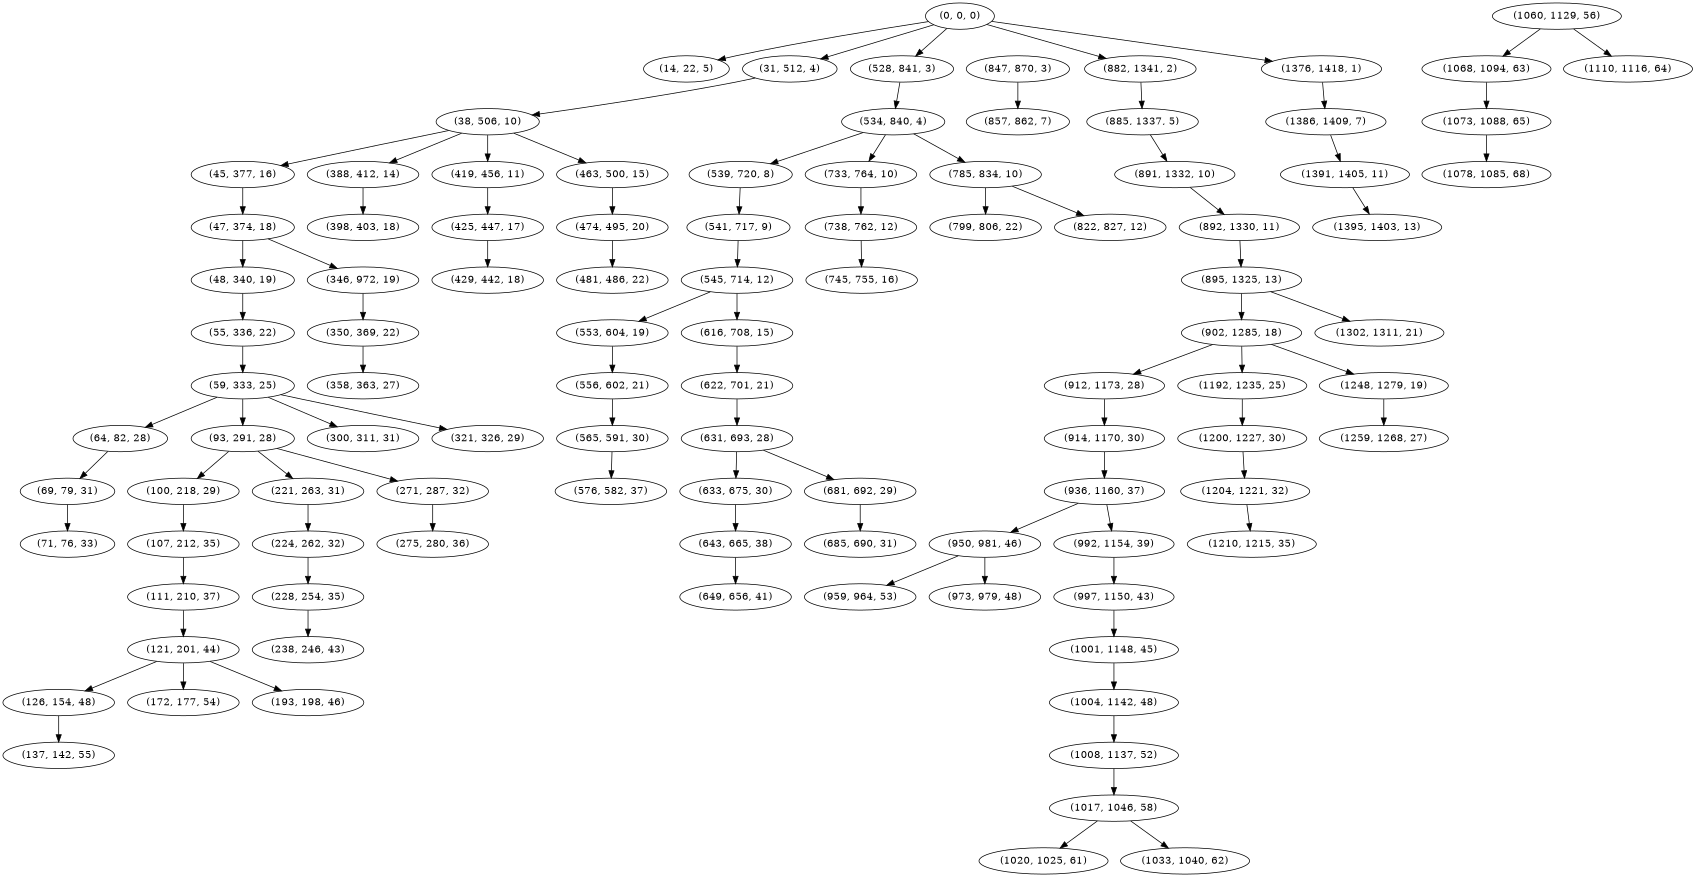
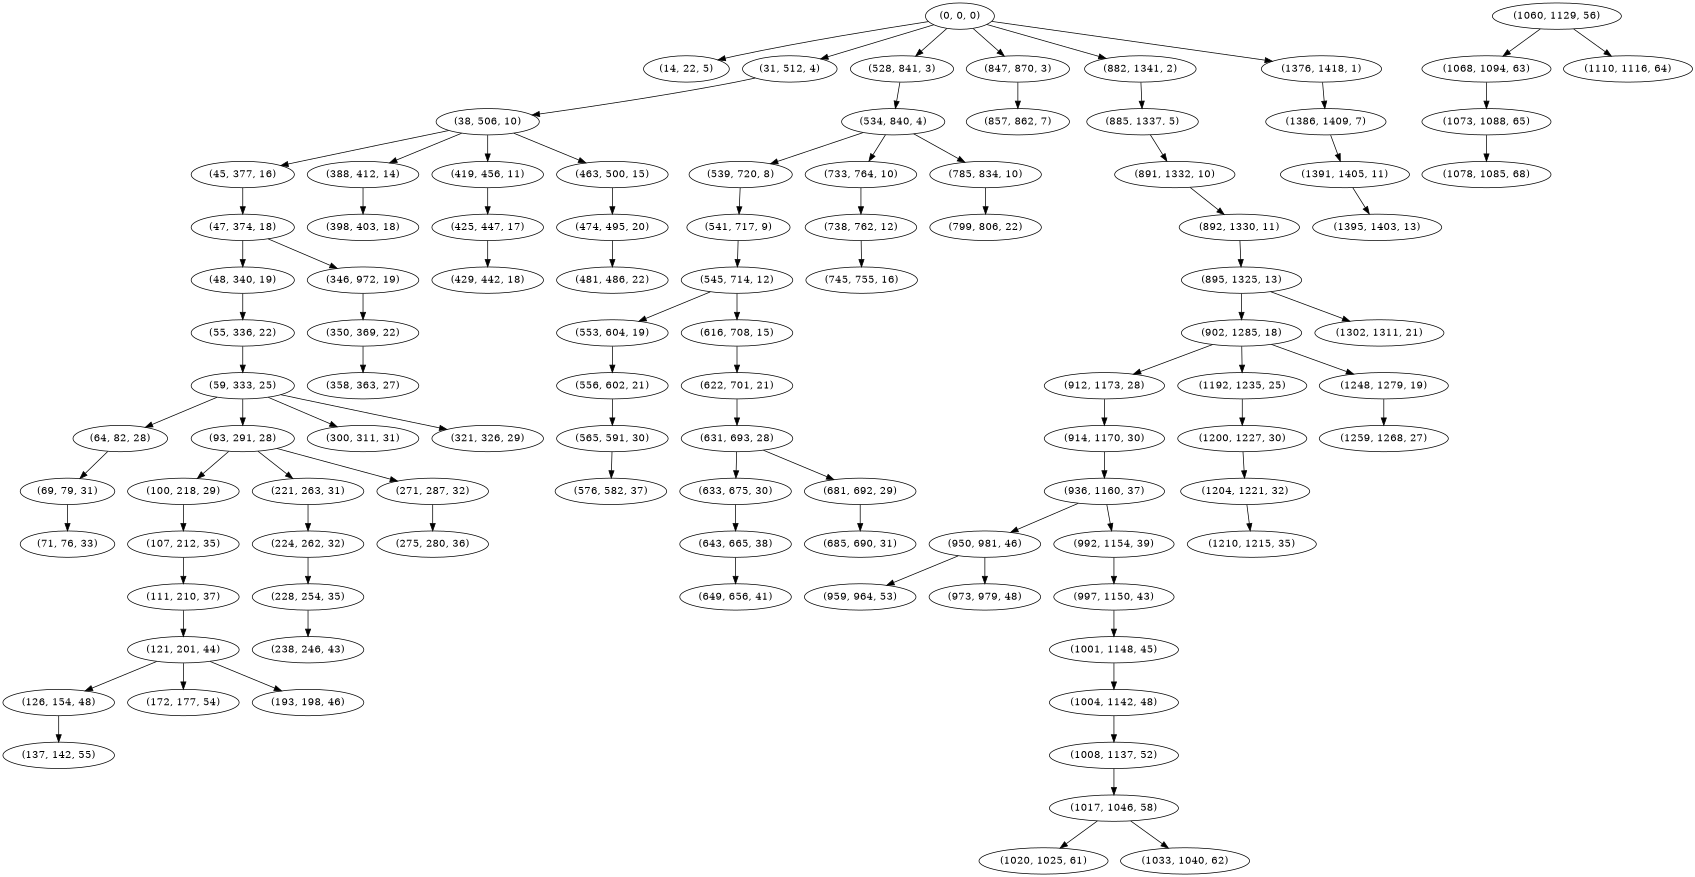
edge "(0, 0, 0)" -> "(847, 870, 3)": added
node "(822, 827, 12)": removed
